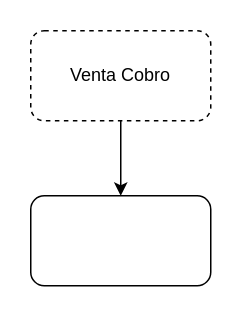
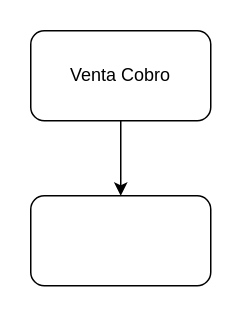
node "Venta Cobro": style dashed -> solid
